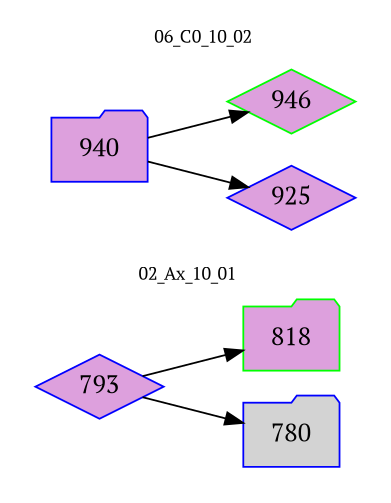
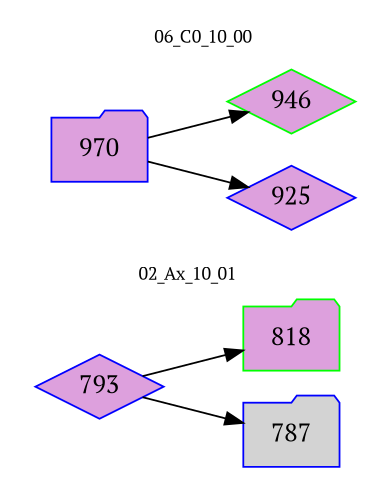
cluster "06_C0_10_02": label "06_C0_10_02" -> "06_C0_10_00"
node "940": label "940" -> "970"
node "780": label "780" -> "787"
